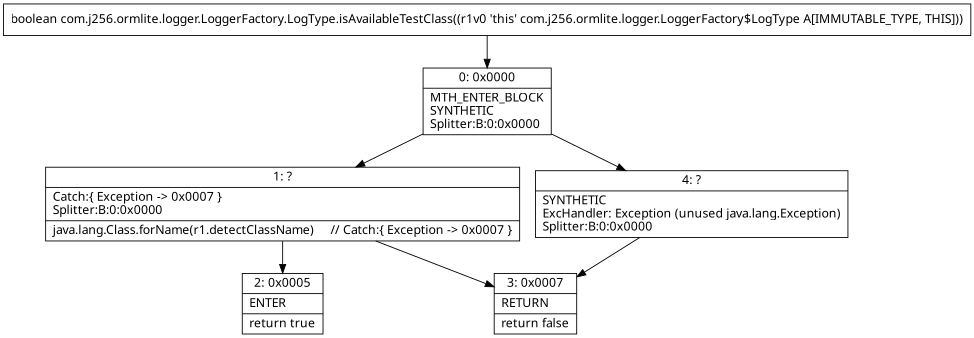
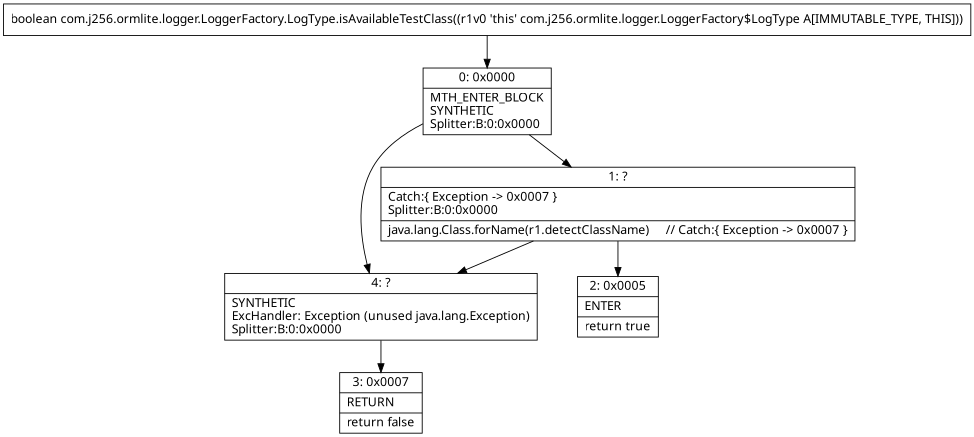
edge "1: ?" -> "3: 0x0007": now "1: ?" -> "4: ?"
